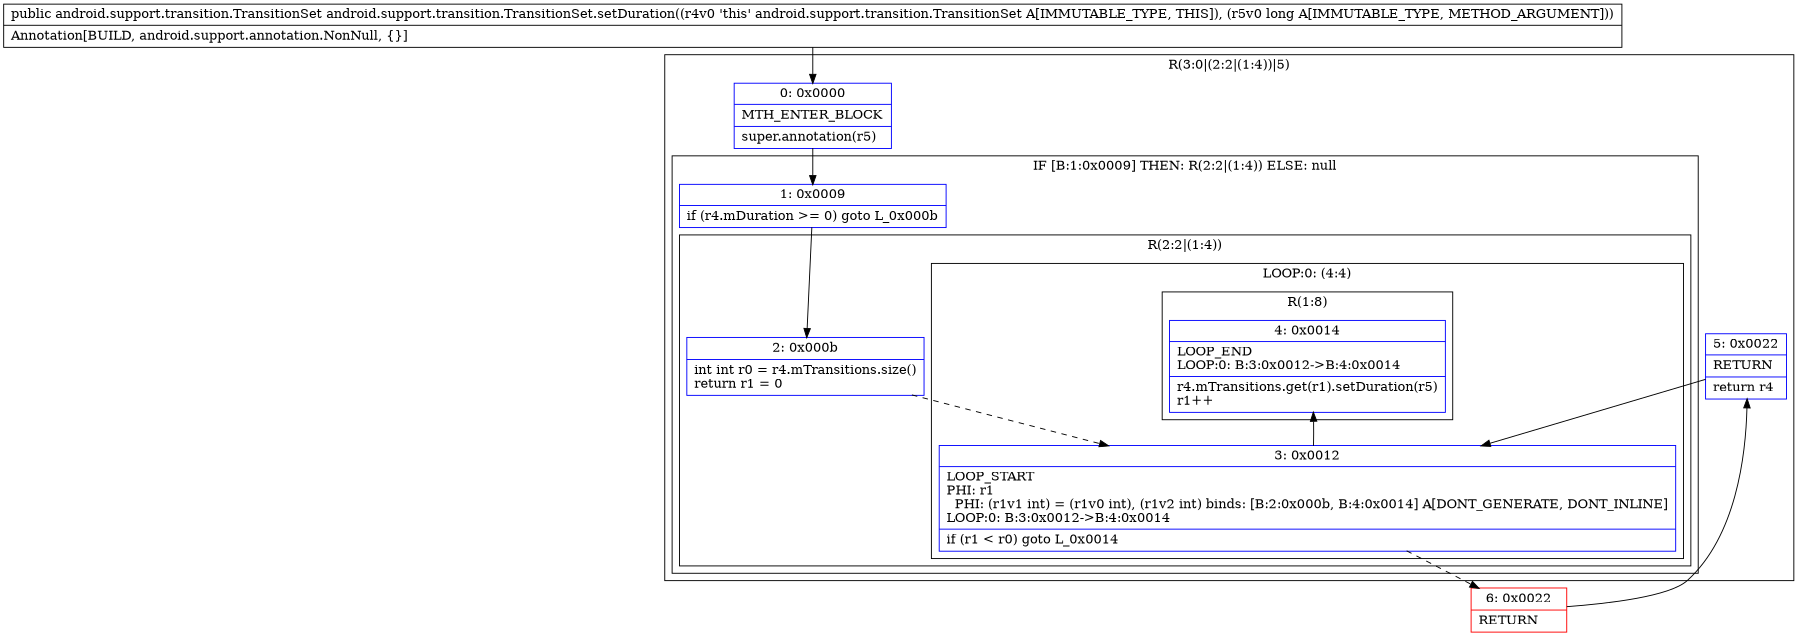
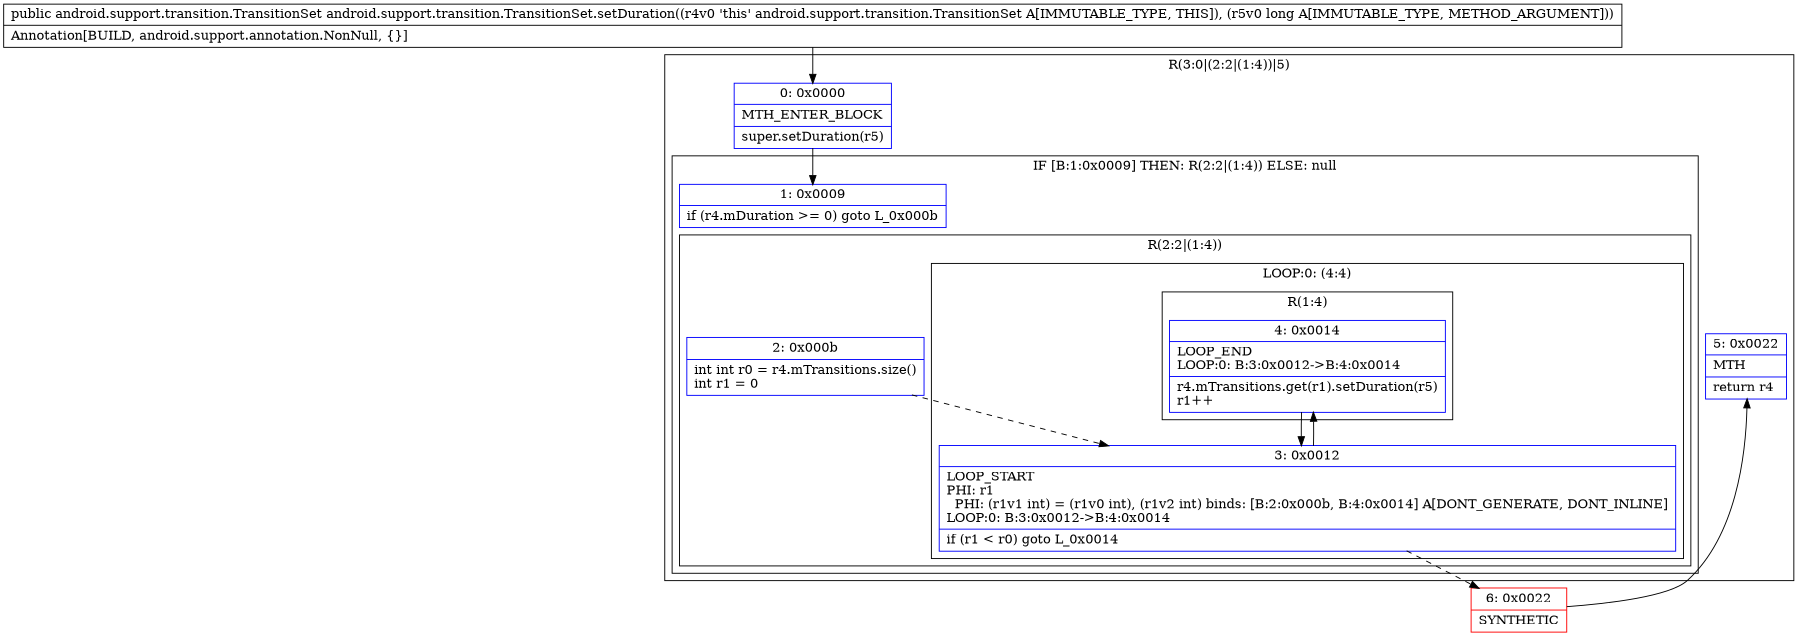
node "0: 0x0000": text "super.annotation(r5)" -> "super.setDuration(r5)"
edge "1: 0x0009" -> "2: 0x000b": removed
cluster "R(1:8)": label "R(1:8)" -> "R(1:4)"
node "5: 0x0022": text "RETURN" -> "MTH"
node "2: 0x000b": text "return r1 = 0" -> "int r1 = 0"
edge "5: 0x0022" -> "3: 0x0012": now "4: 0x0014" -> "3: 0x0012"
node "6: 0x0022": text "RETURN" -> "SYNTHETIC"
